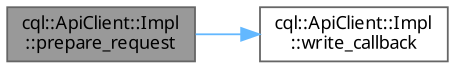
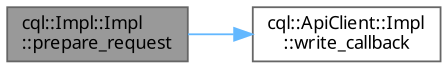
node "cql::ApiClient::Impl ::prepare_request": label "cql::ApiClient::Impl ::prepare_request" -> "cql::Impl::Impl ::prepare_request"
